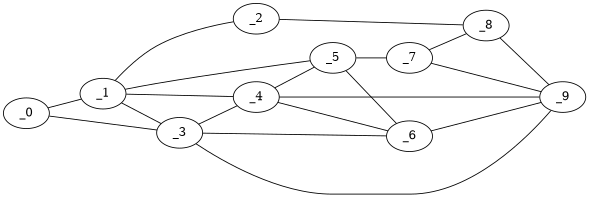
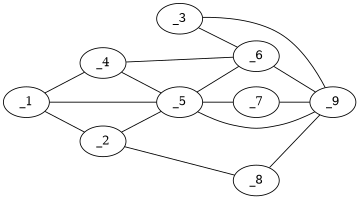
edge "_8" -- "_7": removed
edge "_4" -- "_9": now "_5" -- "_9"
node "_0": removed
edge "_1" -- "_3": removed
edge "_4" -- "_3": removed
edge "_5" -- "_2": added
